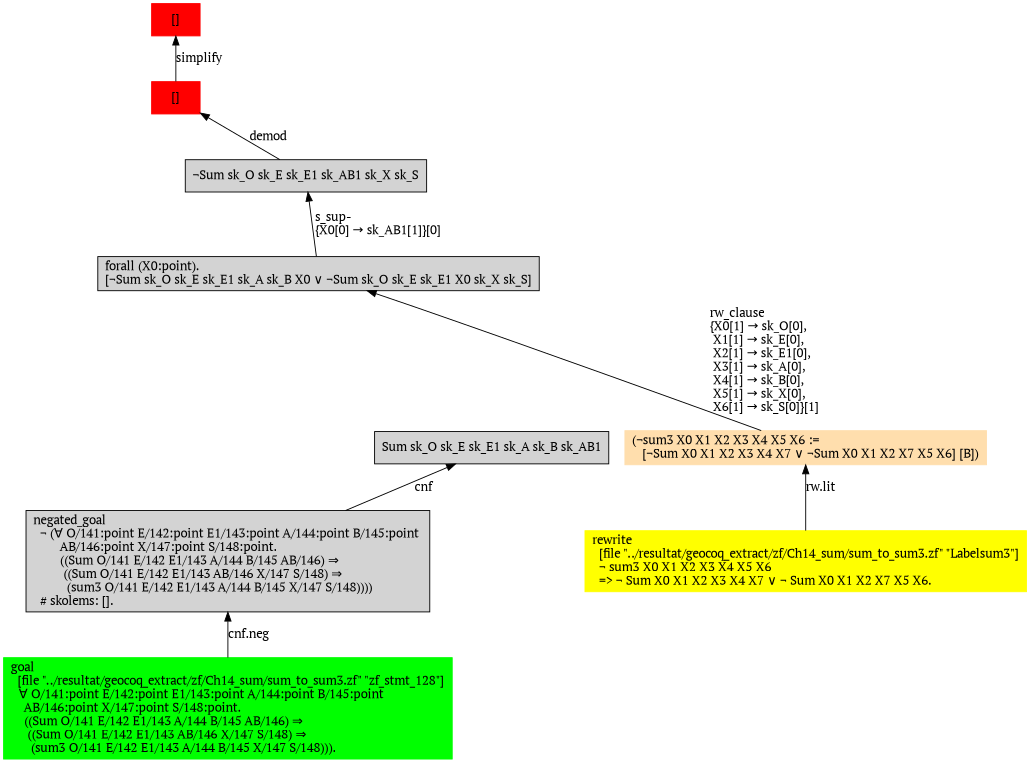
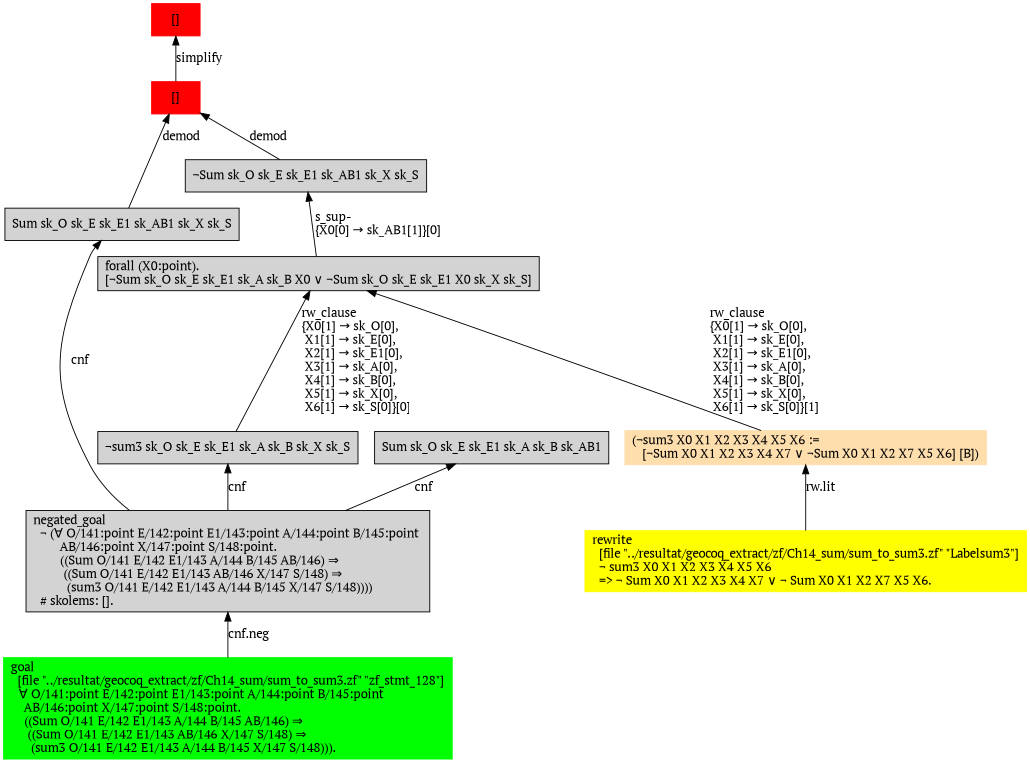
node "Sum sk_O sk_E sk_E1 sk_AB1 sk_X sk_S": added
node "¬sum3 sk_O sk_E sk_E1 sk_A sk_B sk_X sk_S": added
